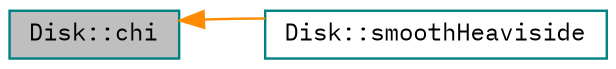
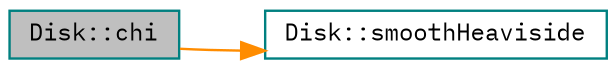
edge "Disk::smoothHeaviside" -> "Disk::chi": reversed
